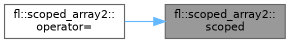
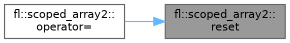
node "fl::scoped_array2:: scoped": label "fl::scoped_array2:: scoped" -> "fl::scoped_array2:: reset"
